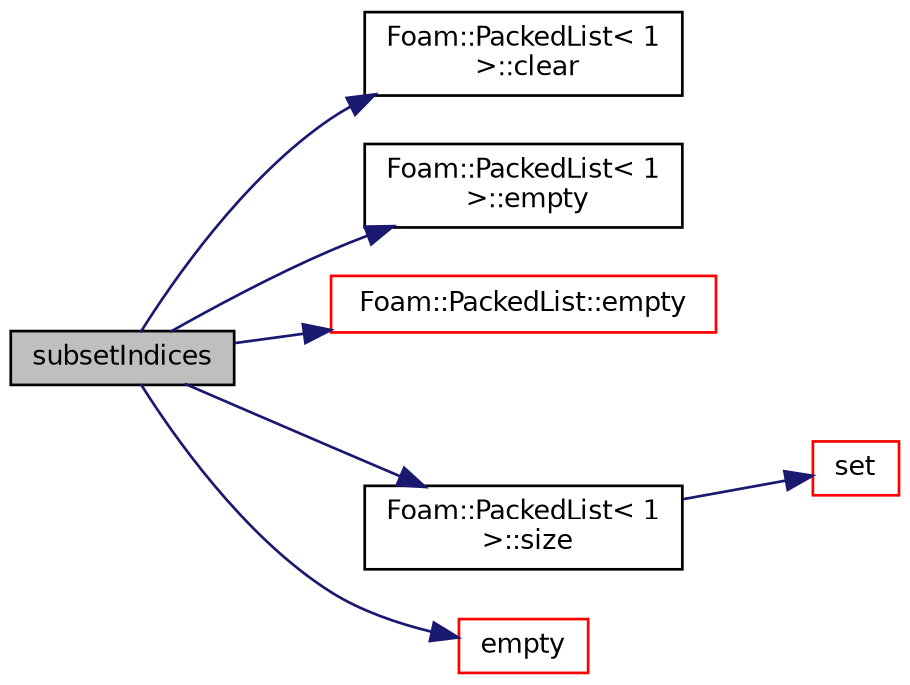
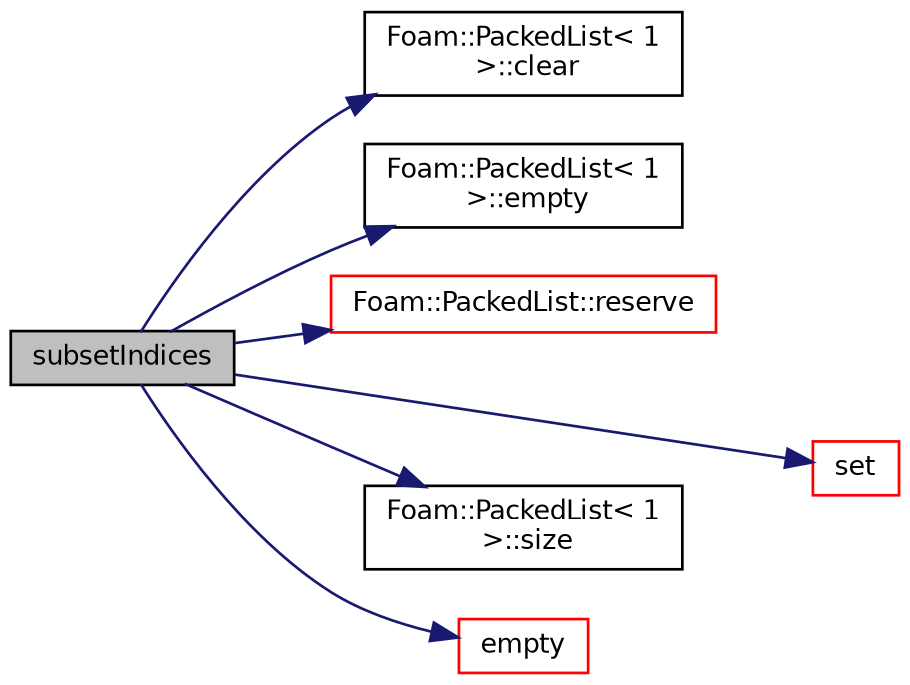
node "Foam::PackedList::empty": label "Foam::PackedList::empty" -> "Foam::PackedList::reserve"
edge "Foam::PackedList< 1 >::size" -> "set": now "subsetIndices" -> "set"
